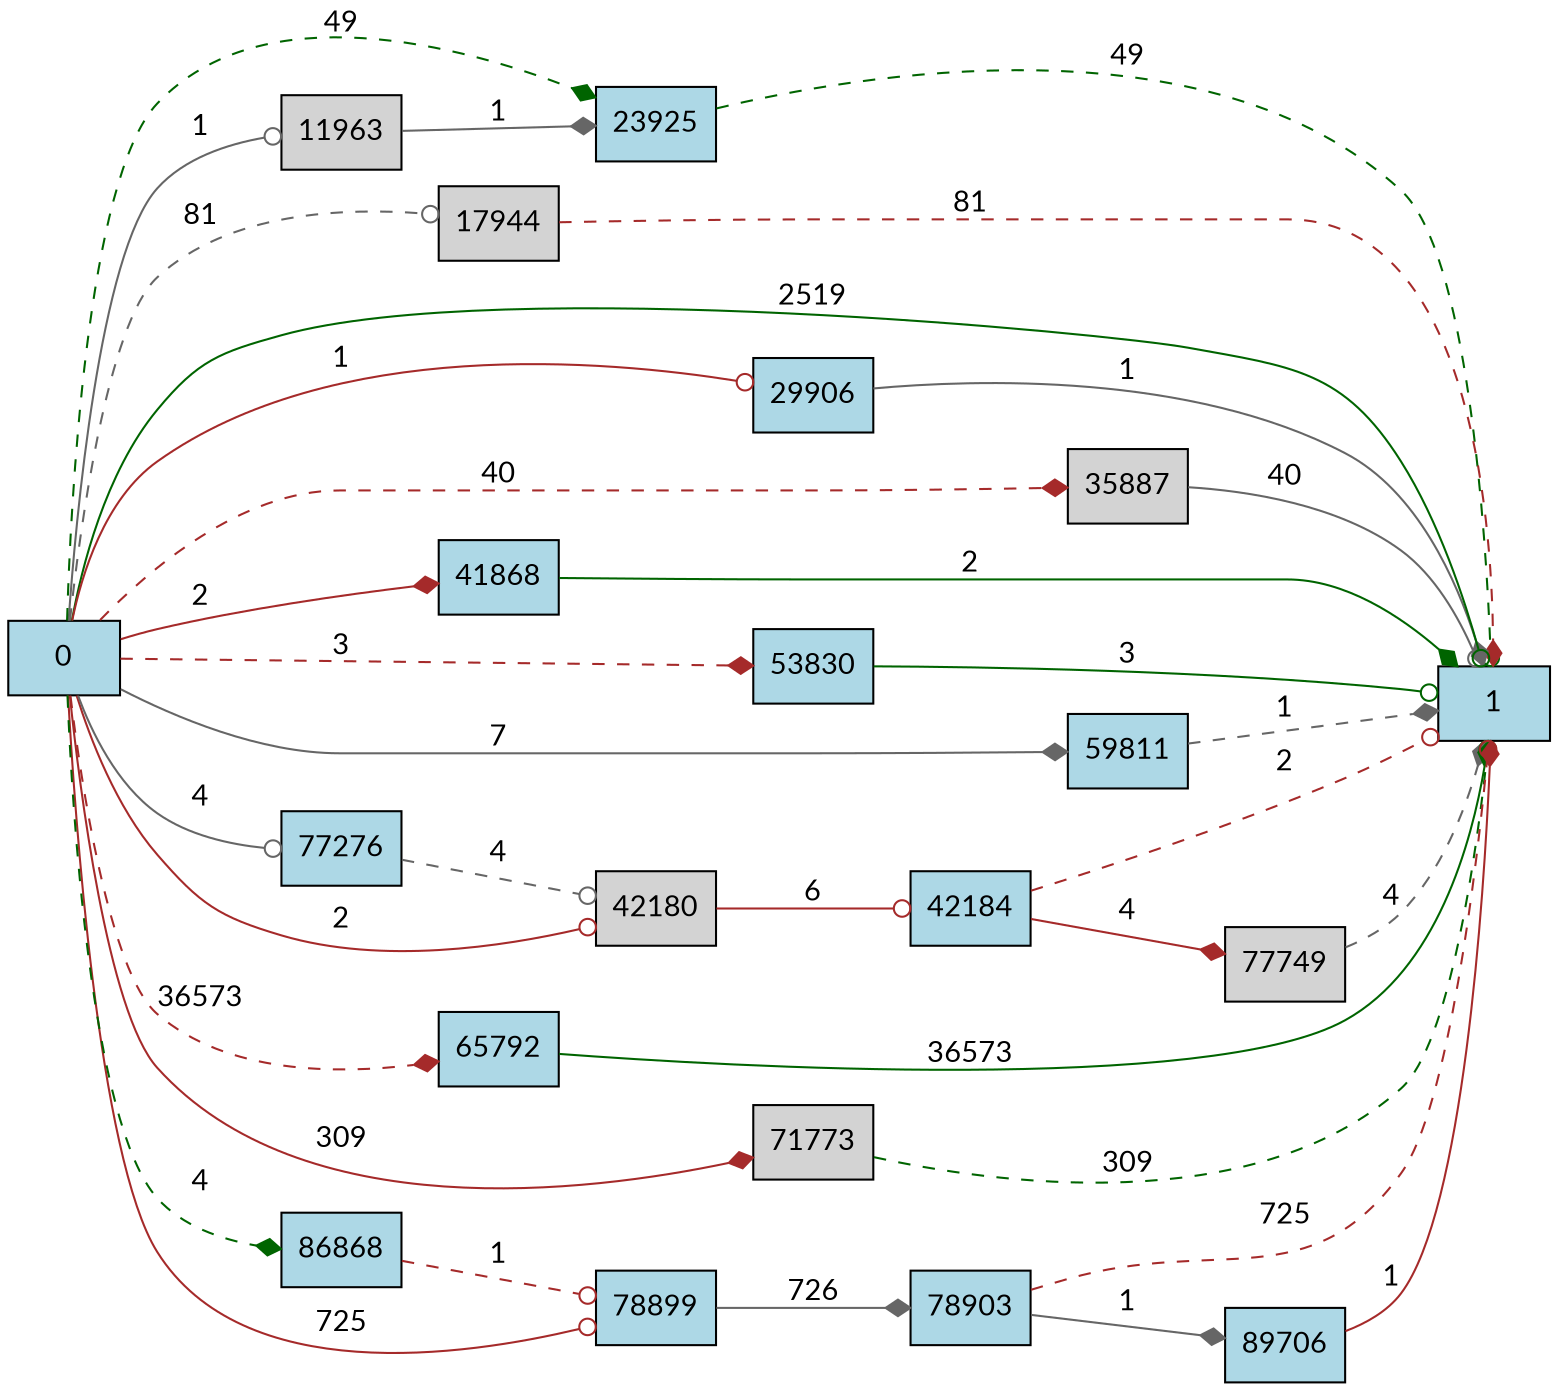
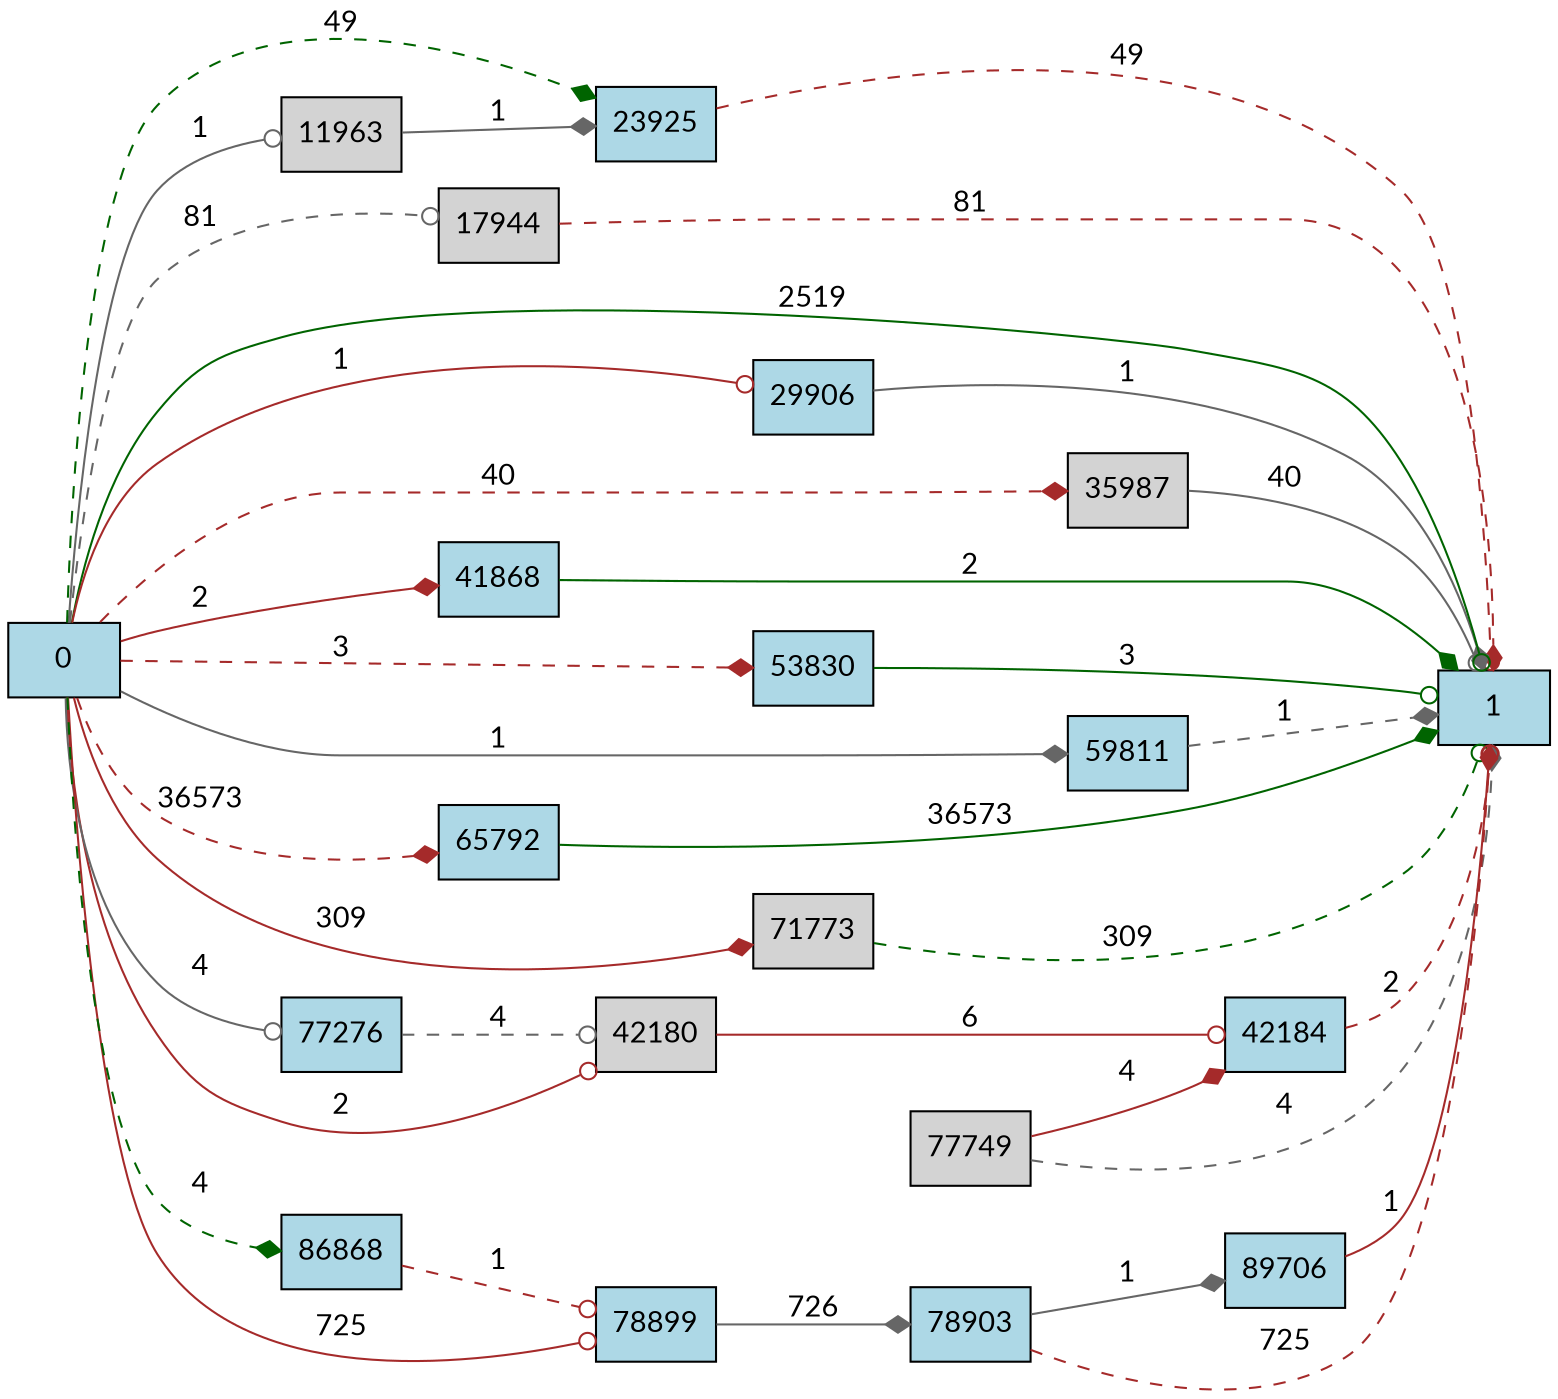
edge "23925" -> "1": color darkgreen -> brown
node "35887": label "35887" -> "35987"
edge "0" -> "59811": label "7" -> "1"
edge "42184" -> "77749": reversed
